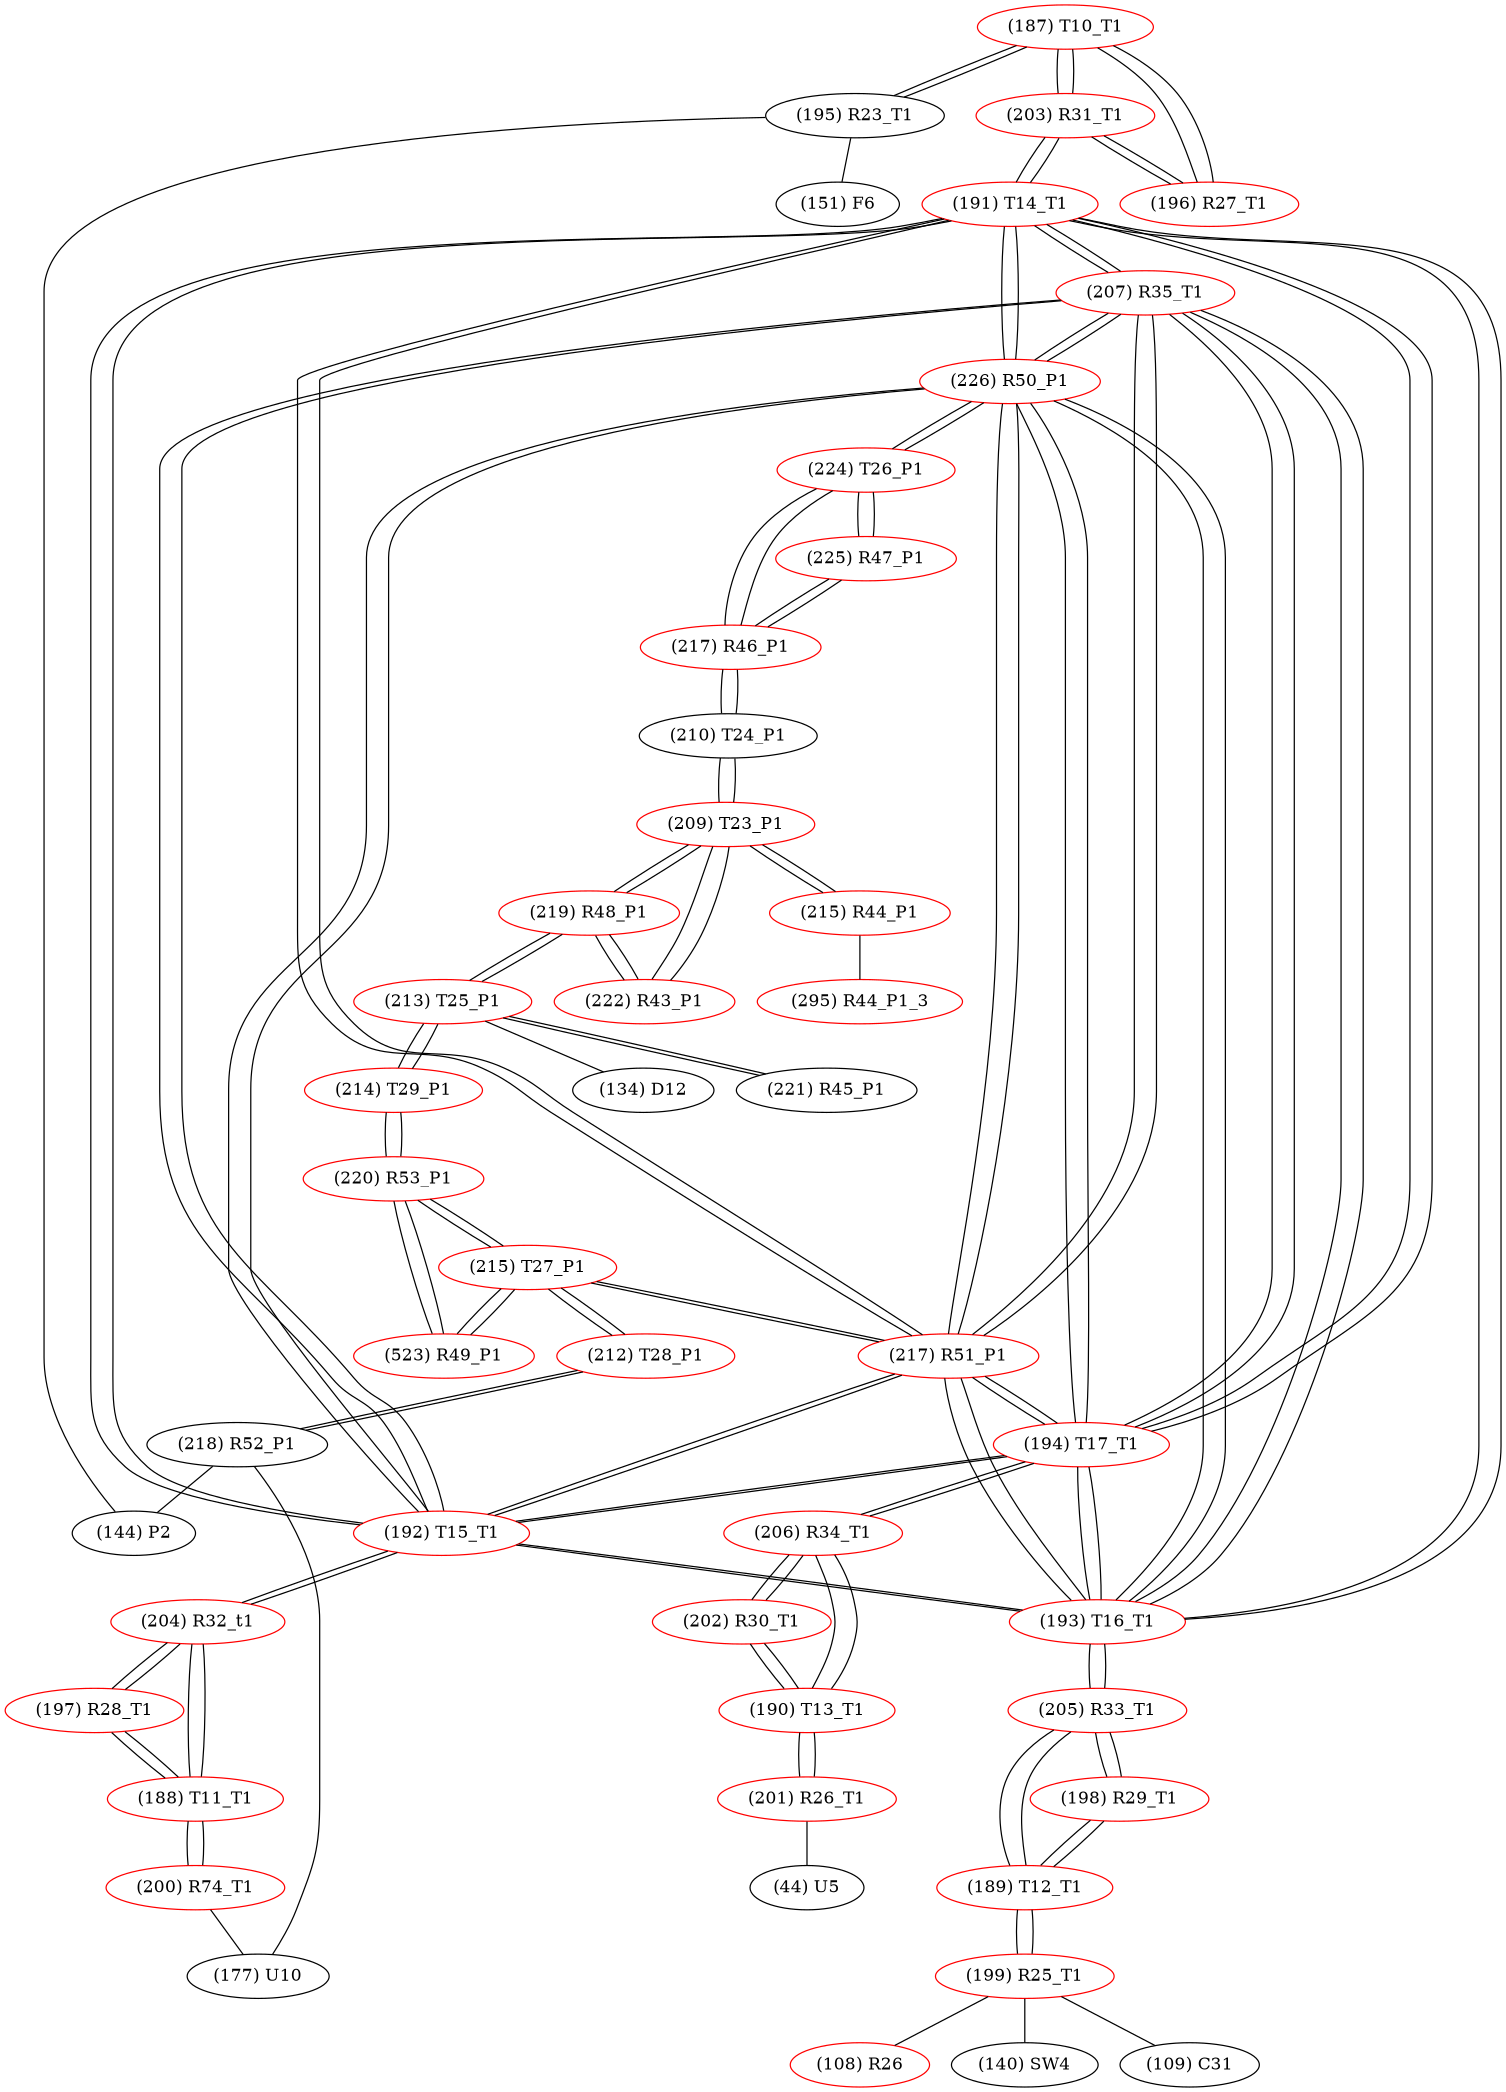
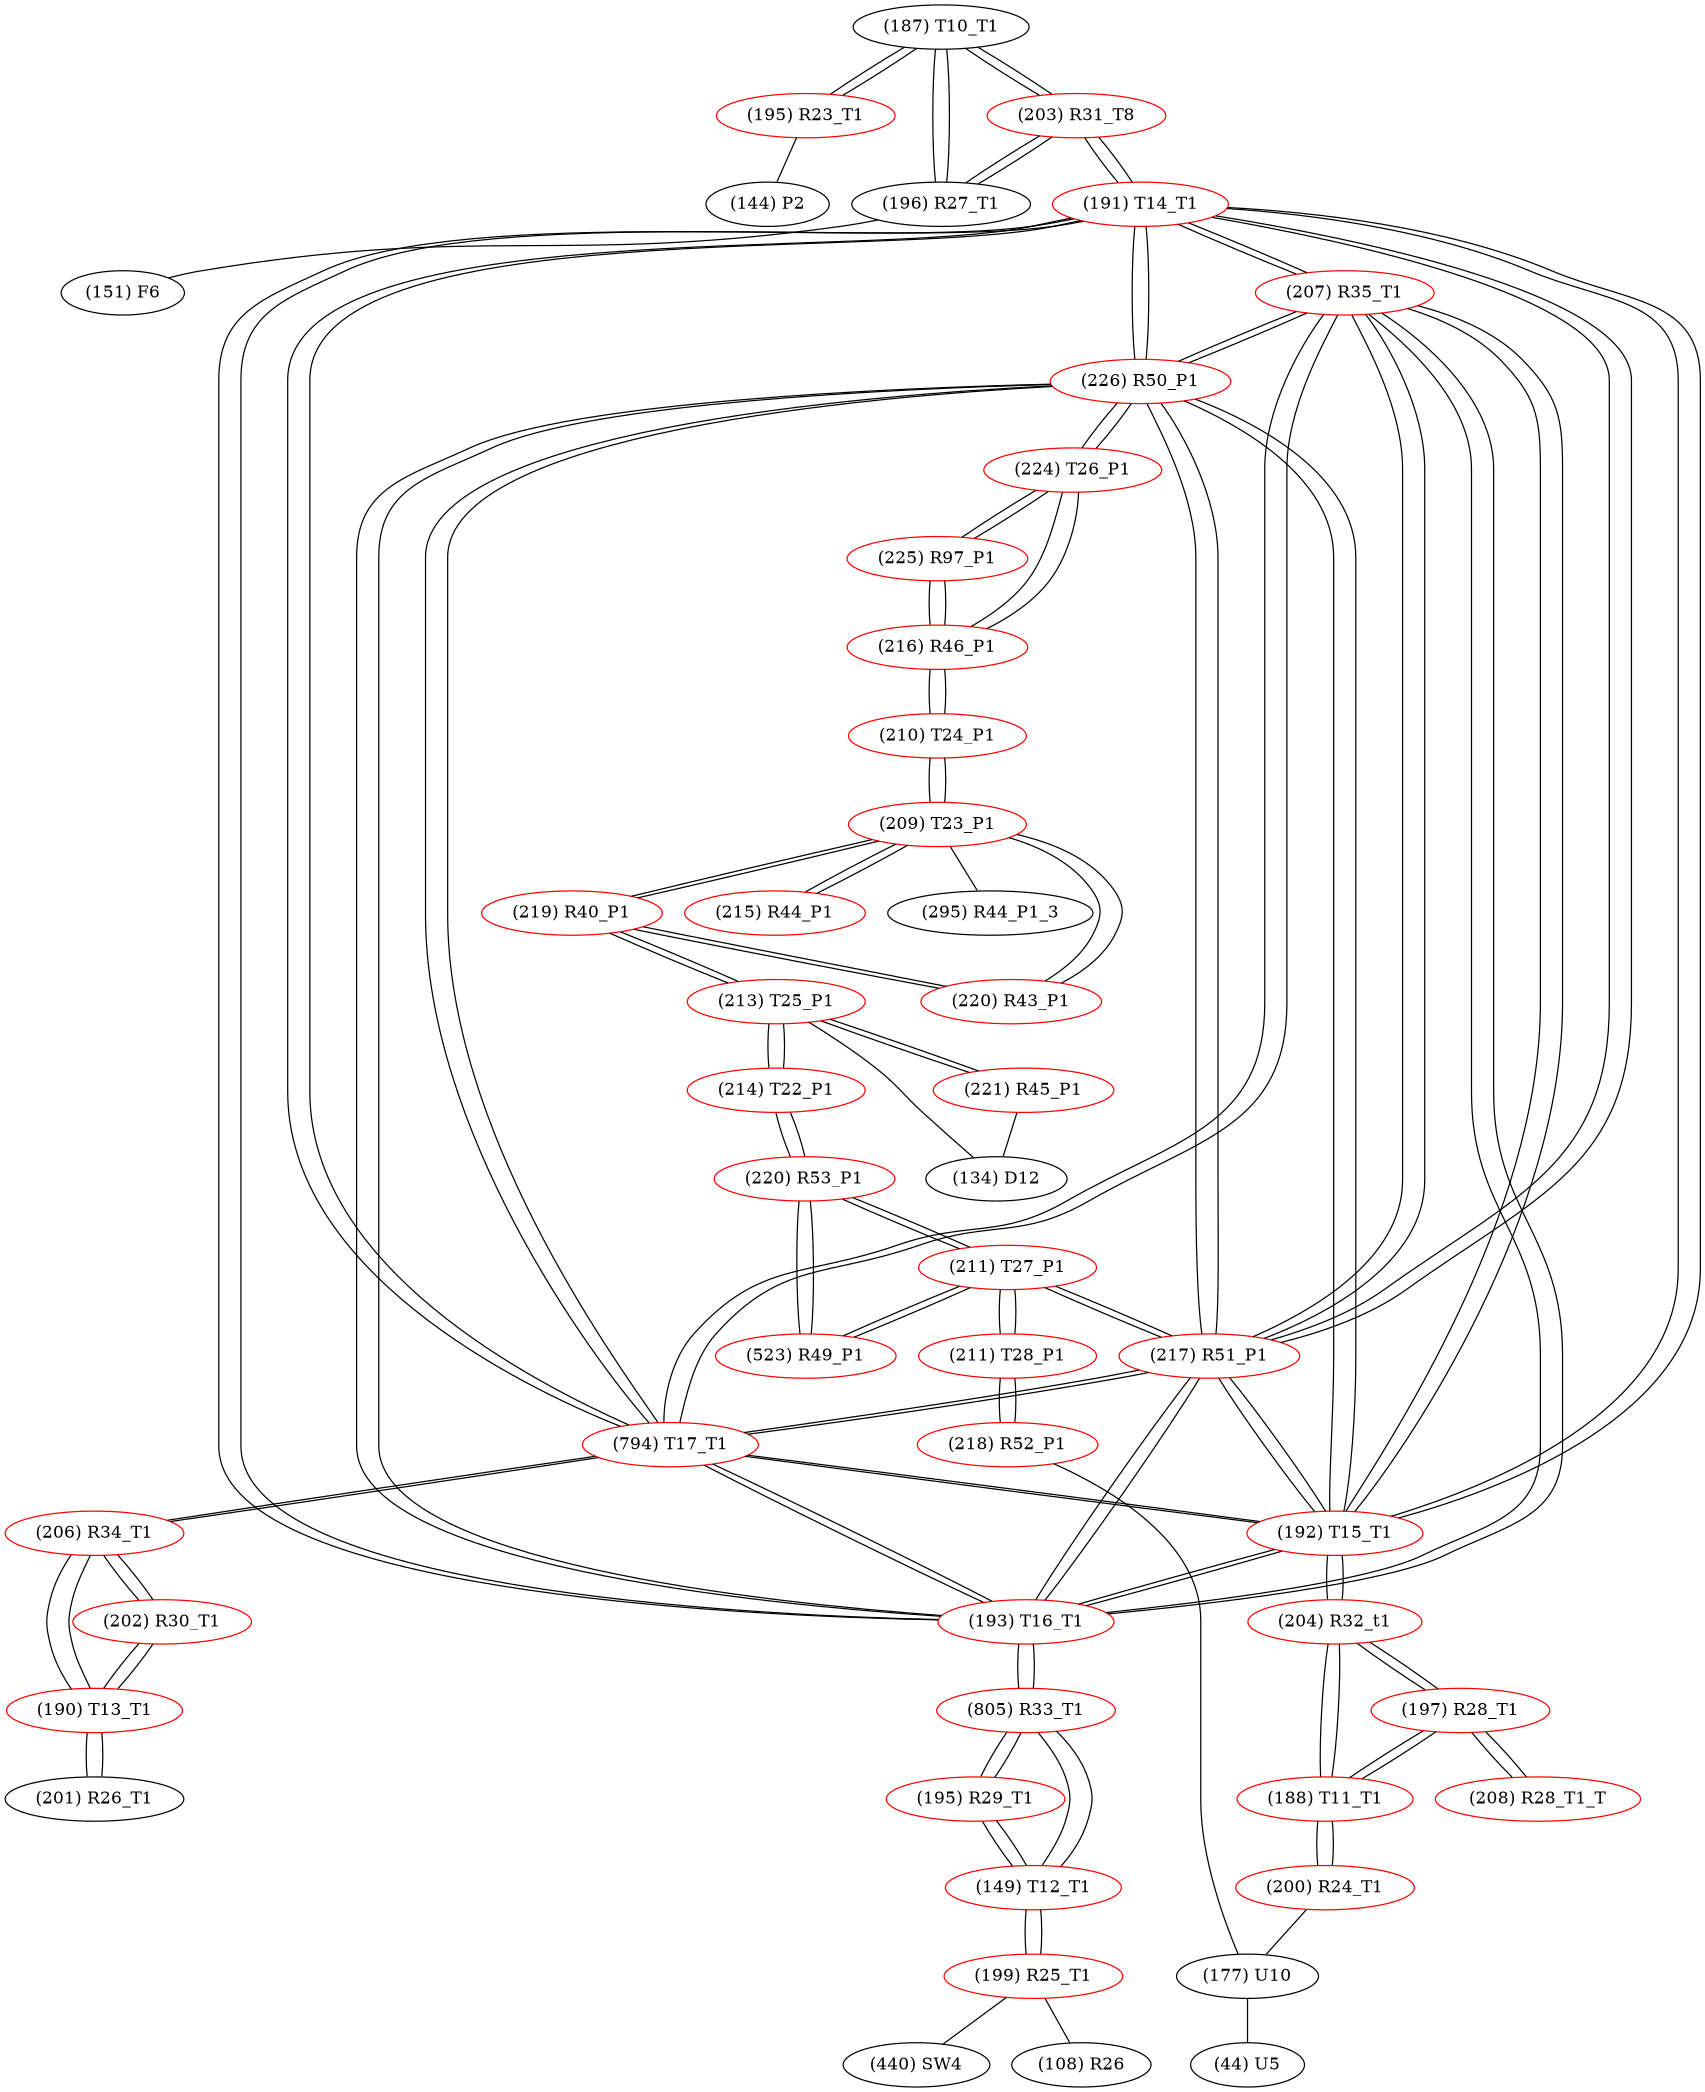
node "(187) T10_T1": color red -> black
node "(195) R23_T1": color black -> red
node "(203) R31_T1": label "(203) R31_T1" -> "(203) R31_T8"
edge "(195) R23_T1" -- "(151) F6": now "(196) R27_T1" -- "(151) F6"
node "(196) R27_T1": color red -> black
node "(225) R47_P1": label "(225) R47_P1" -> "(225) R97_P1"
node "(217) R46_P1": label "(217) R46_P1" -> "(216) R46_P1"
node "(210) T24_P1": color black -> red
node "(219) R48_P1": label "(219) R48_P1" -> "(219) R40_P1"
edge "(215) R44_P1" -- "(295) R44_P1_3": now "(209) T23_P1" -- "(295) R44_P1_3"
node "(222) R43_P1": label "(222) R43_P1" -> "(220) R43_P1"
node "(295) R44_P1_3": color red -> black
node "(214) T29_P1": label "(214) T29_P1" -> "(214) T22_P1"
node "(221) R45_P1": color black -> red
edge "(221) R45_P1" -- "(134) D12": added
node "(215) T27_P1": label "(215) T27_P1" -> "(211) T27_P1"
node "(212) T28_P1": label "(212) T28_P1" -> "(211) T28_P1"
node "(218) R52_P1": color black -> red
node "(194) T17_T1": label "(194) T17_T1" -> "(794) T17_T1"
edge "(218) R52_P1" -- "(144) P2": removed
node "(205) R33_T1": label "(205) R33_T1" -> "(805) R33_T1"
node "(201) R26_T1": color red -> black
node "(198) R29_T1": label "(198) R29_T1" -> "(195) R29_T1"
node "(208) R28_T1_T": added
edge "(201) R26_T1" -- "(44) U5": now "(177) U10" -- "(44) U5"
node "(200) R74_T1": label "(200) R74_T1" -> "(200) R24_T1"
node "(189) T12_T1": label "(189) T12_T1" -> "(149) T12_T1"
node "(108) R26": color red -> black
node "(140) SW4": label "(140) SW4" -> "(440) SW4"
node "(109) C31": removed
